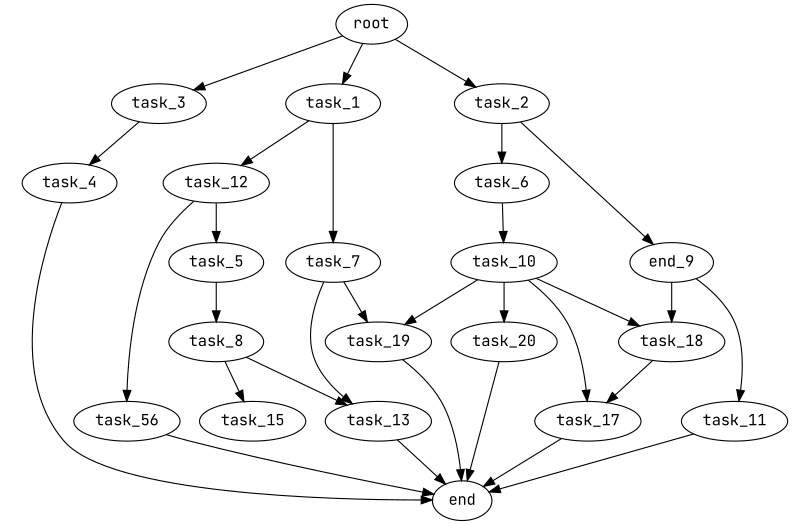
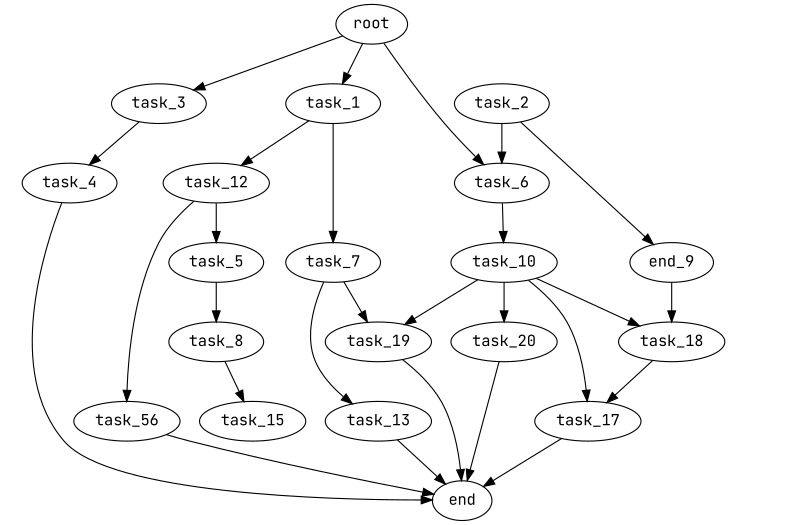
edge "root" -> "task_2": now "root" -> "task_6"
edge "task_8" -> "task_13": removed
node "task_11": removed
